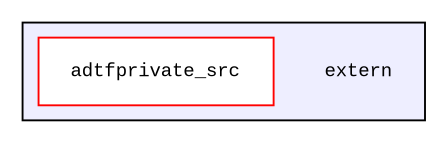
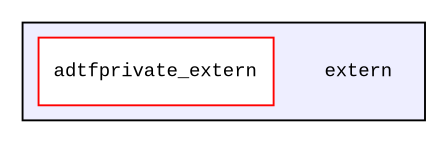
node "adtfprivate_src": label "adtfprivate_src" -> "adtfprivate_extern"
